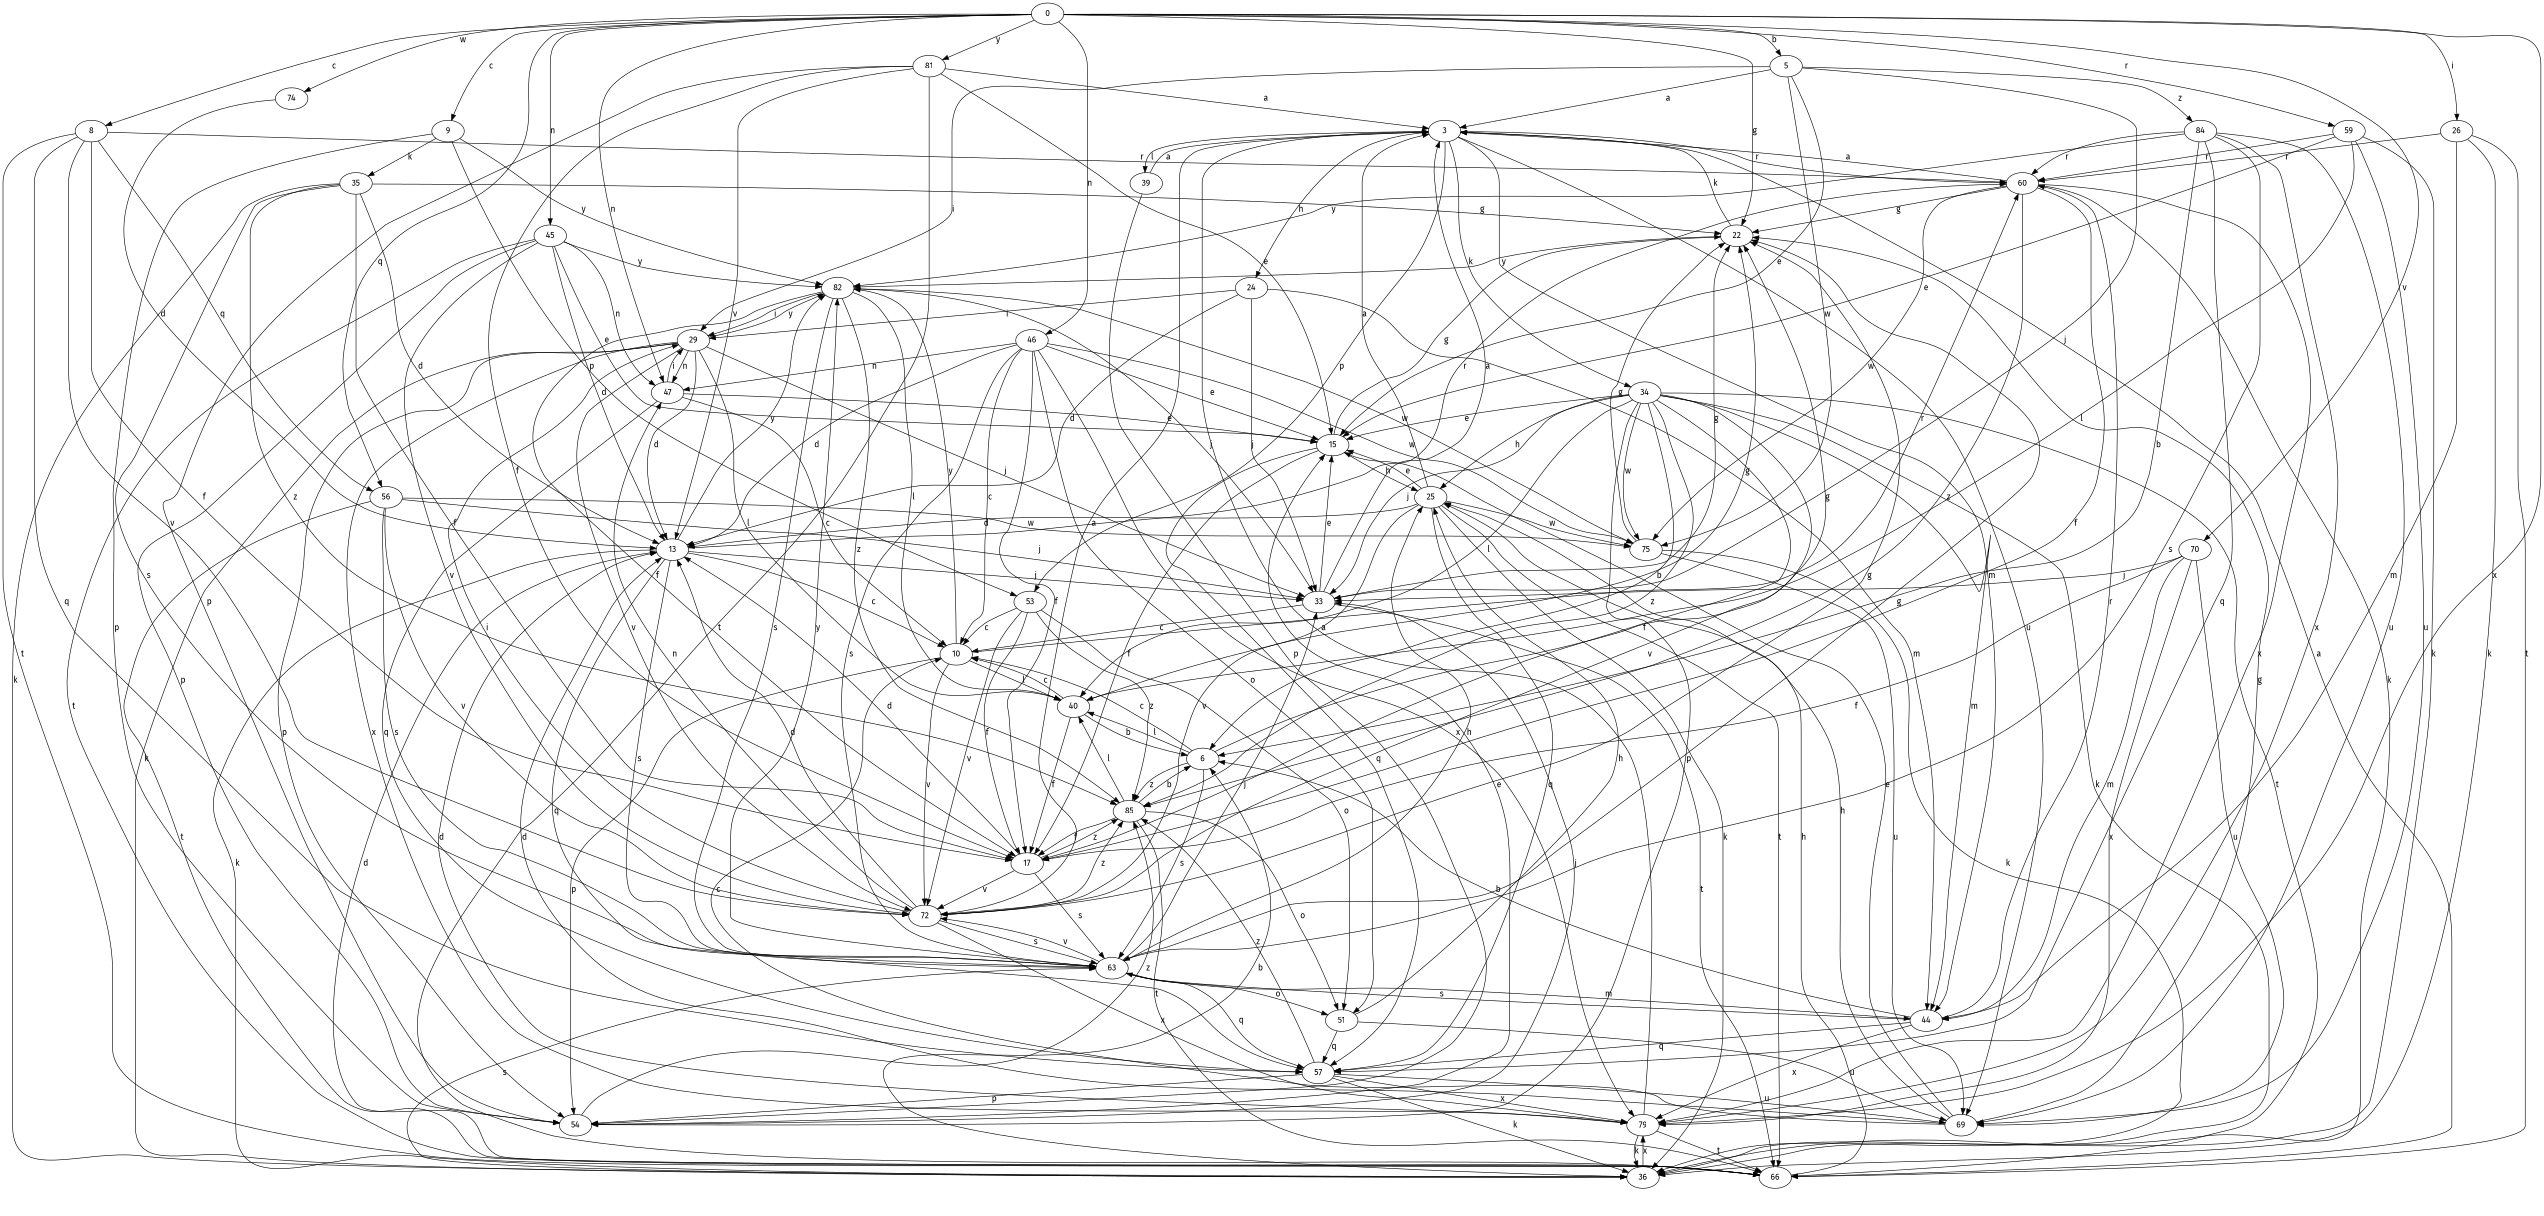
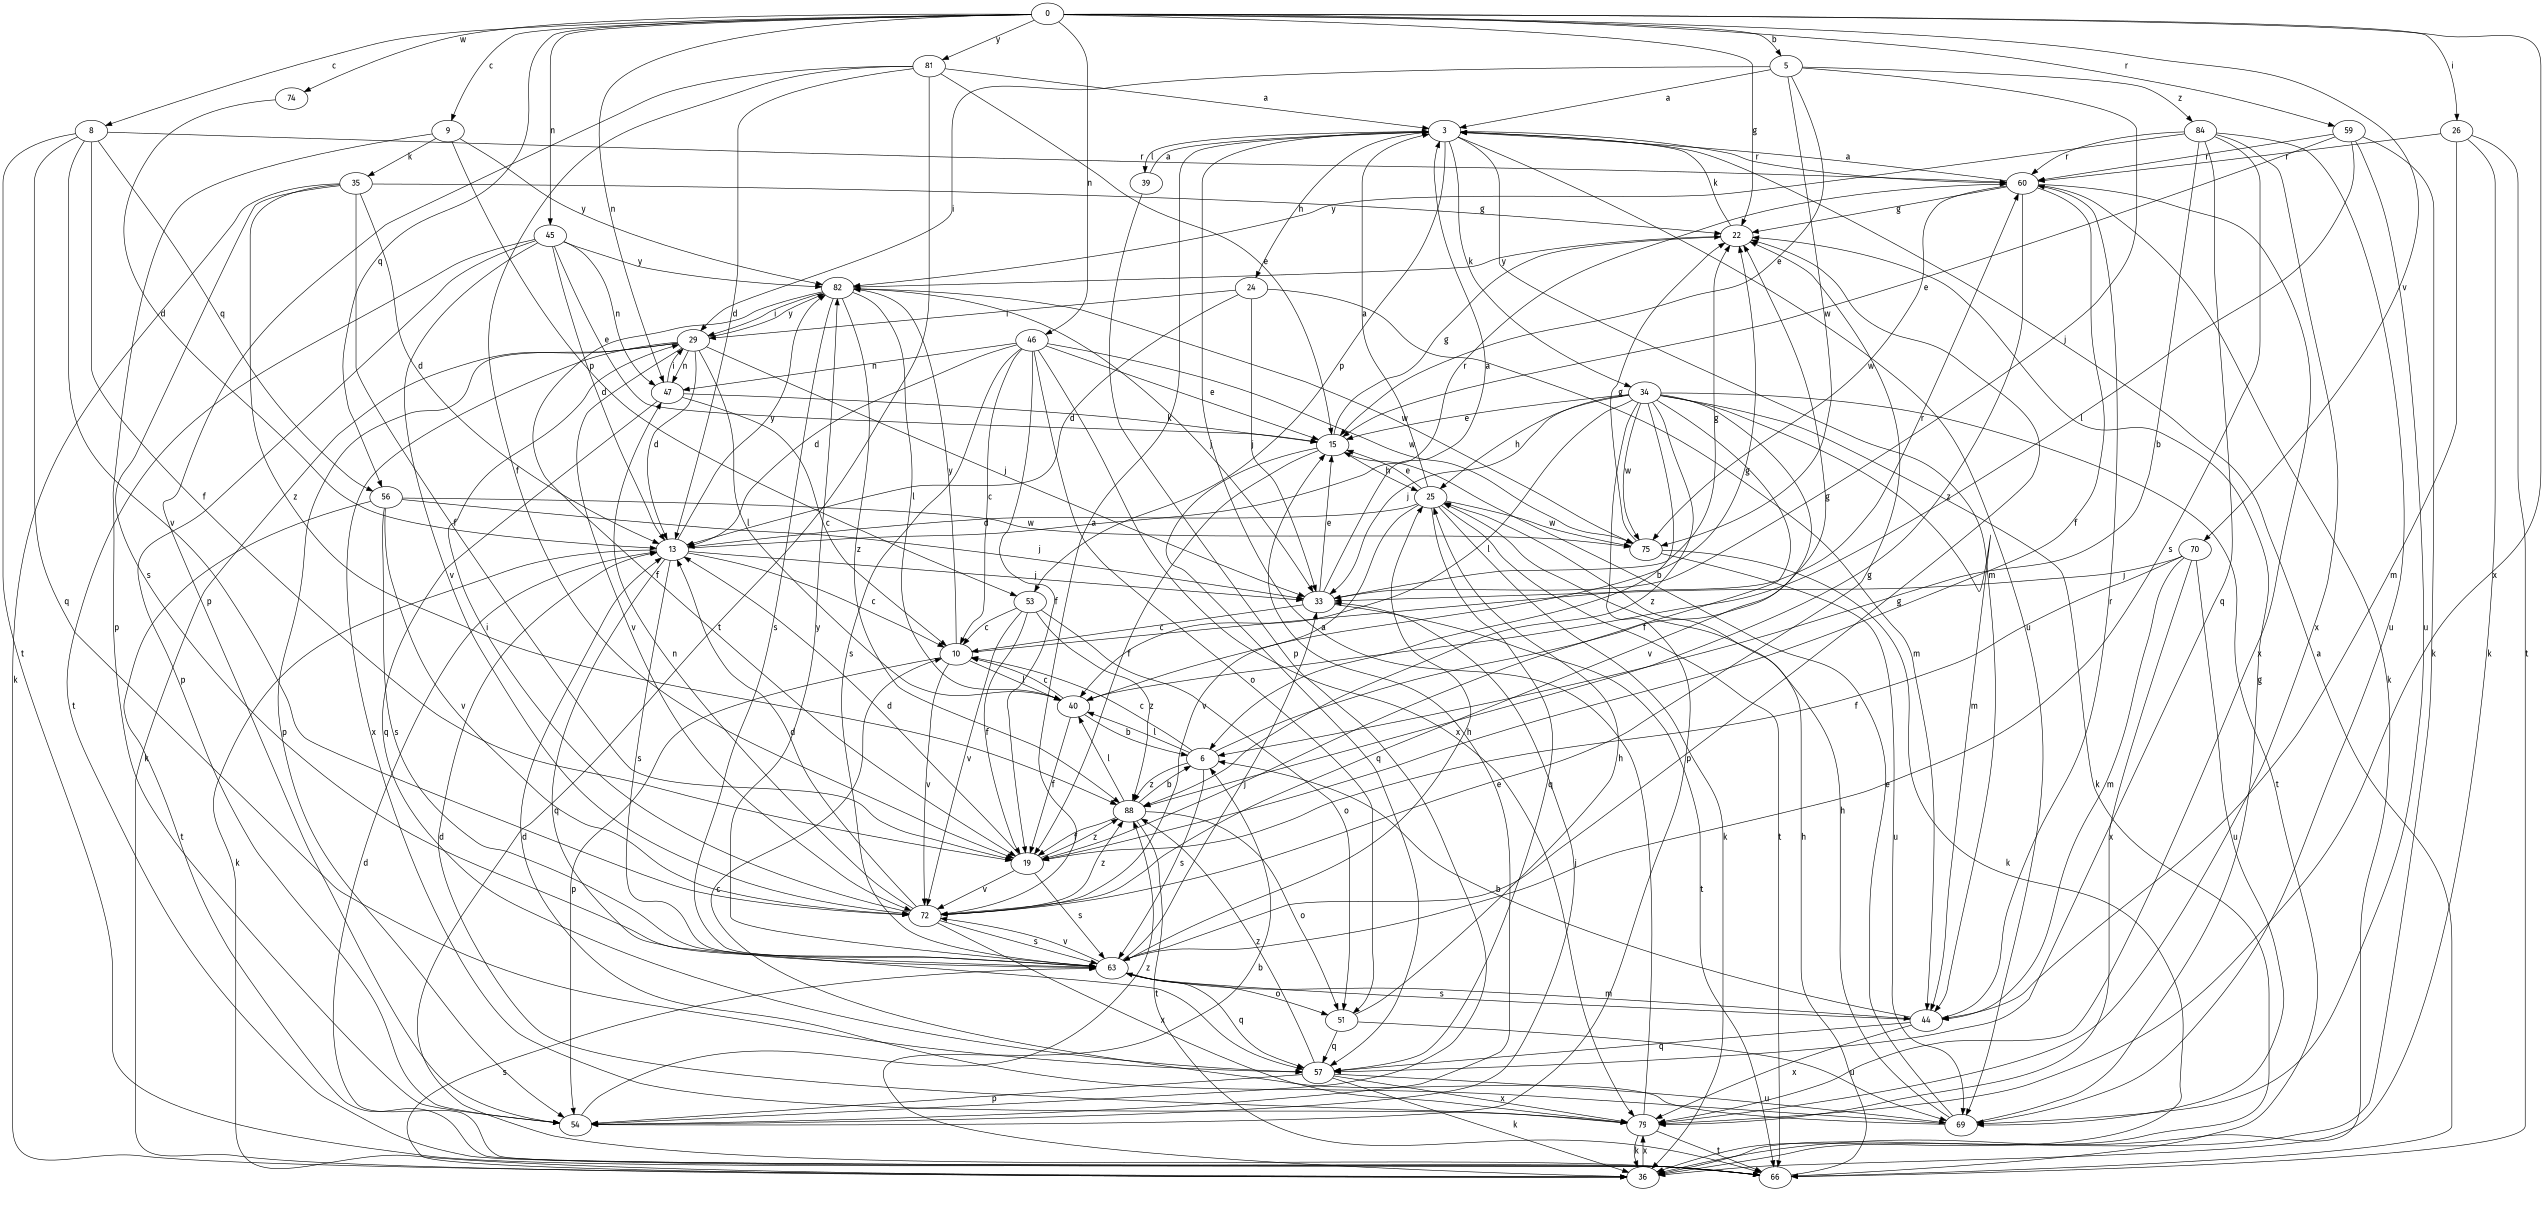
edge "81" -> "13": label "v" -> "d"
edge "47" -> "15": label "e" -> "k"
node "85": label "85" -> "88"
node "17": label "17" -> "19"
